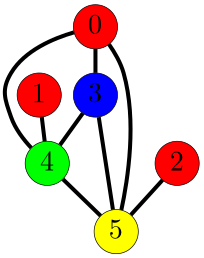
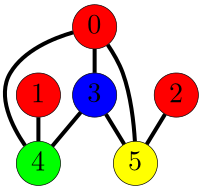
edge "4" -- "5": removed
